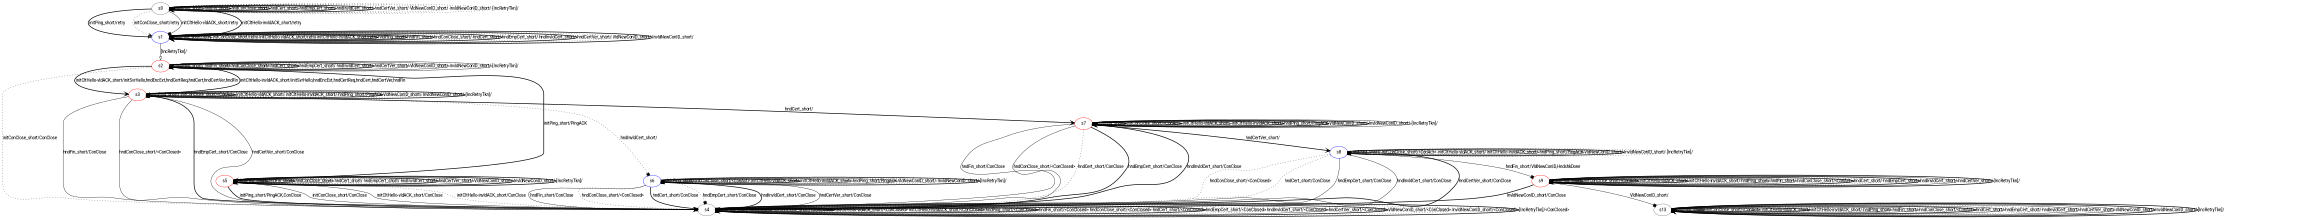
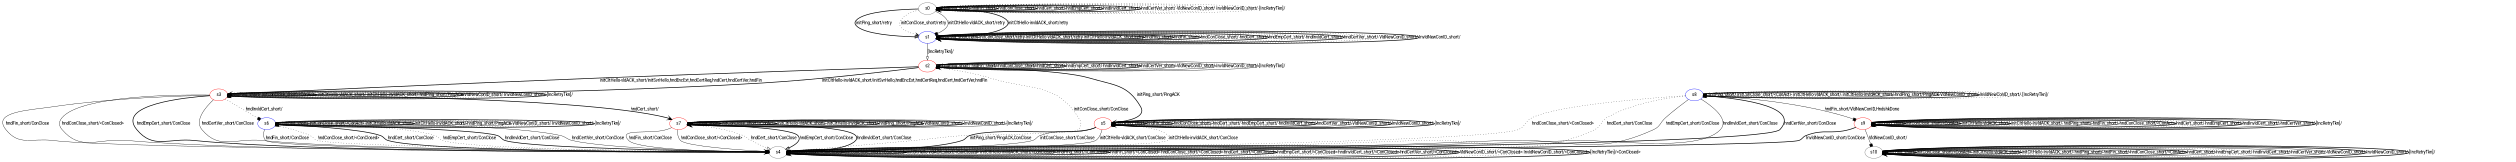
edge "s7" -> "s8": removed, label "hndCertVer_short/"
node "s13": label "s13" -> "s10"
